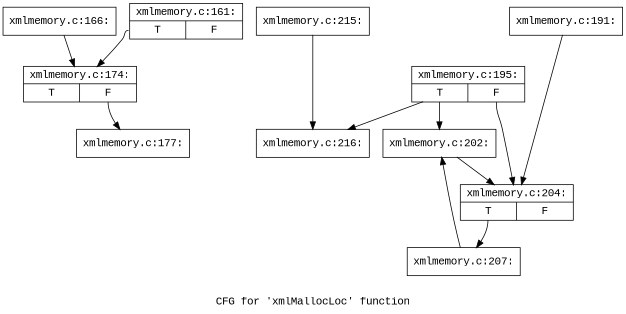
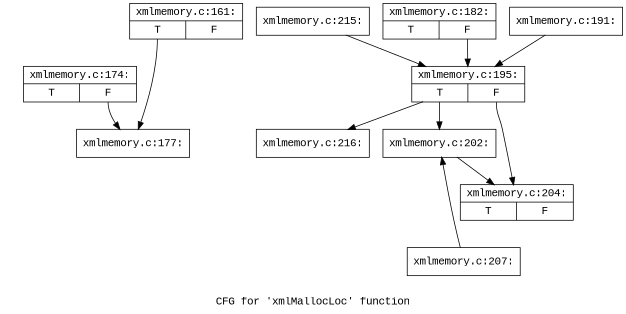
node "xmlmemory.c:166:": removed
node "xmlmemory.c:182:": added
edge "xmlmemory.c:161:" -> "xmlmemory.c:174:": now "xmlmemory.c:161:" -> "xmlmemory.c:177:"
edge "xmlmemory.c:215:" -> "xmlmemory.c:216:": now "xmlmemory.c:215:" -> "xmlmemory.c:195:"
edge "xmlmemory.c:191:" -> "xmlmemory.c:204:": now "xmlmemory.c:191:" -> "xmlmemory.c:195:"
edge "xmlmemory.c:204:" -> "xmlmemory.c:207:": removed
